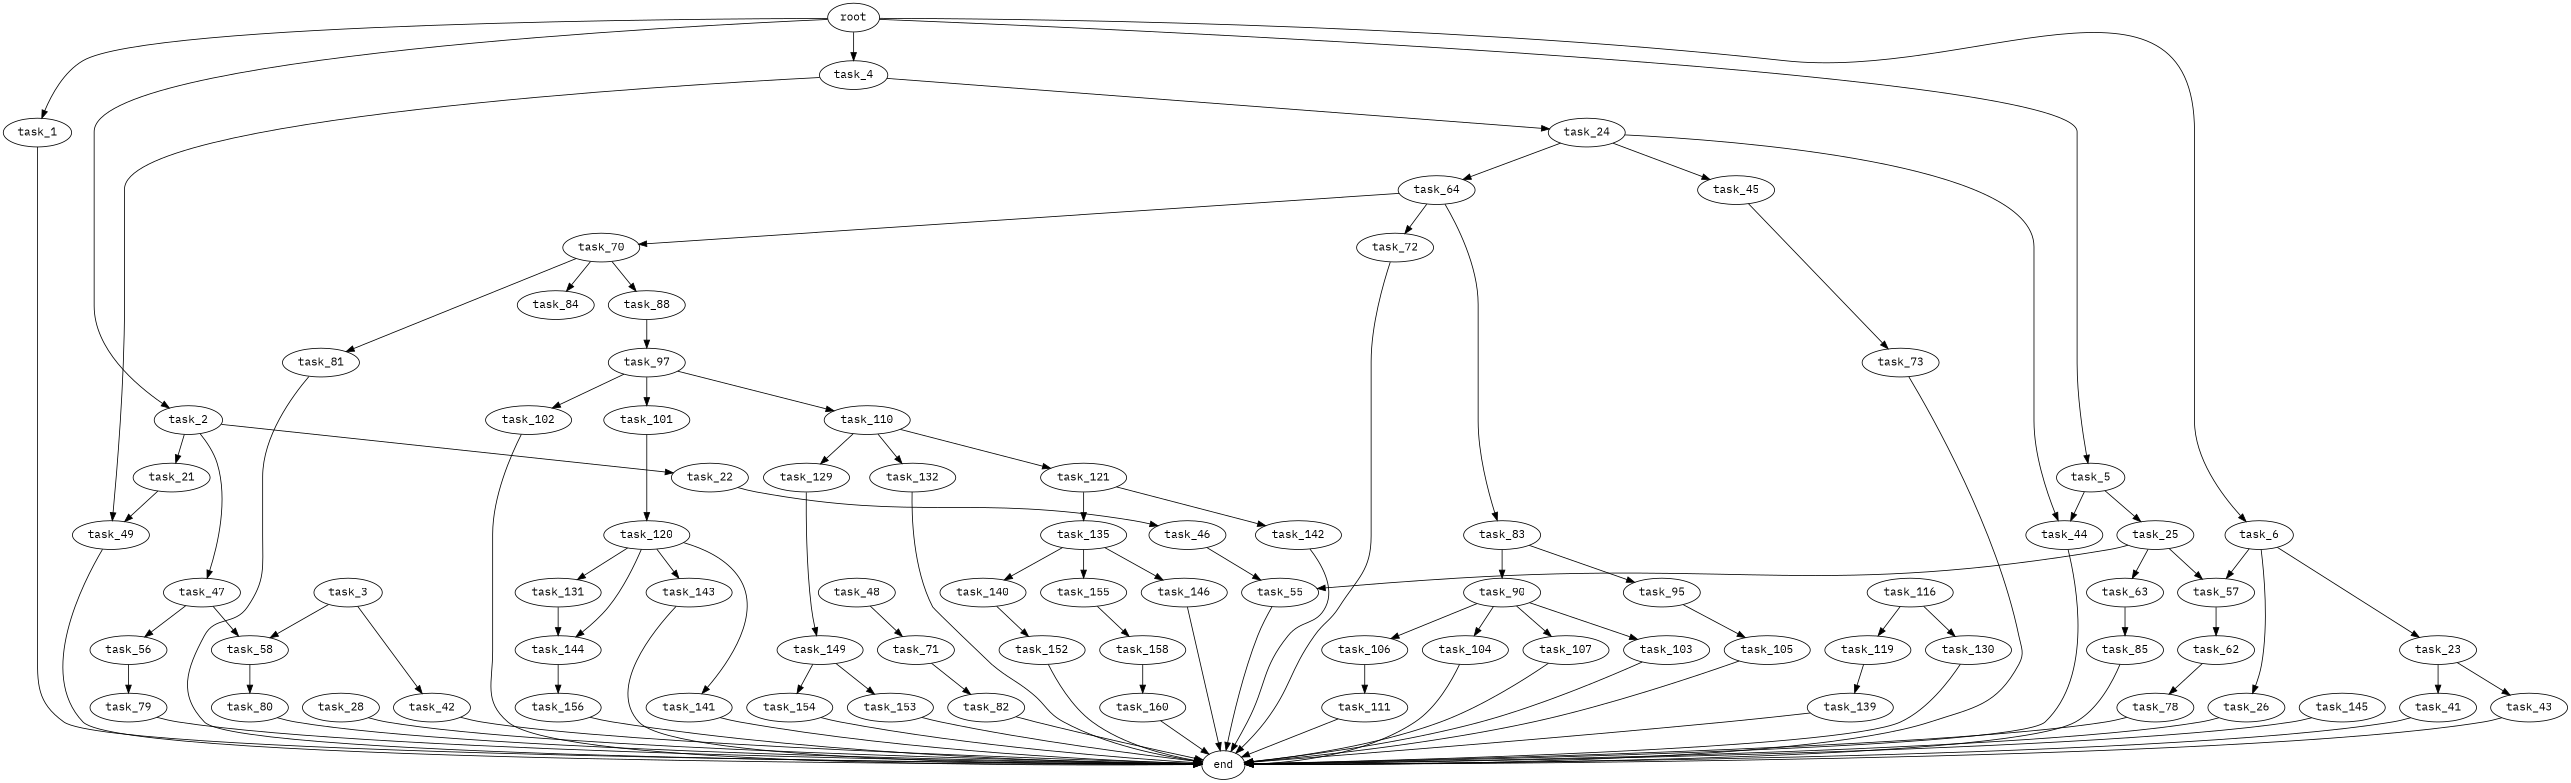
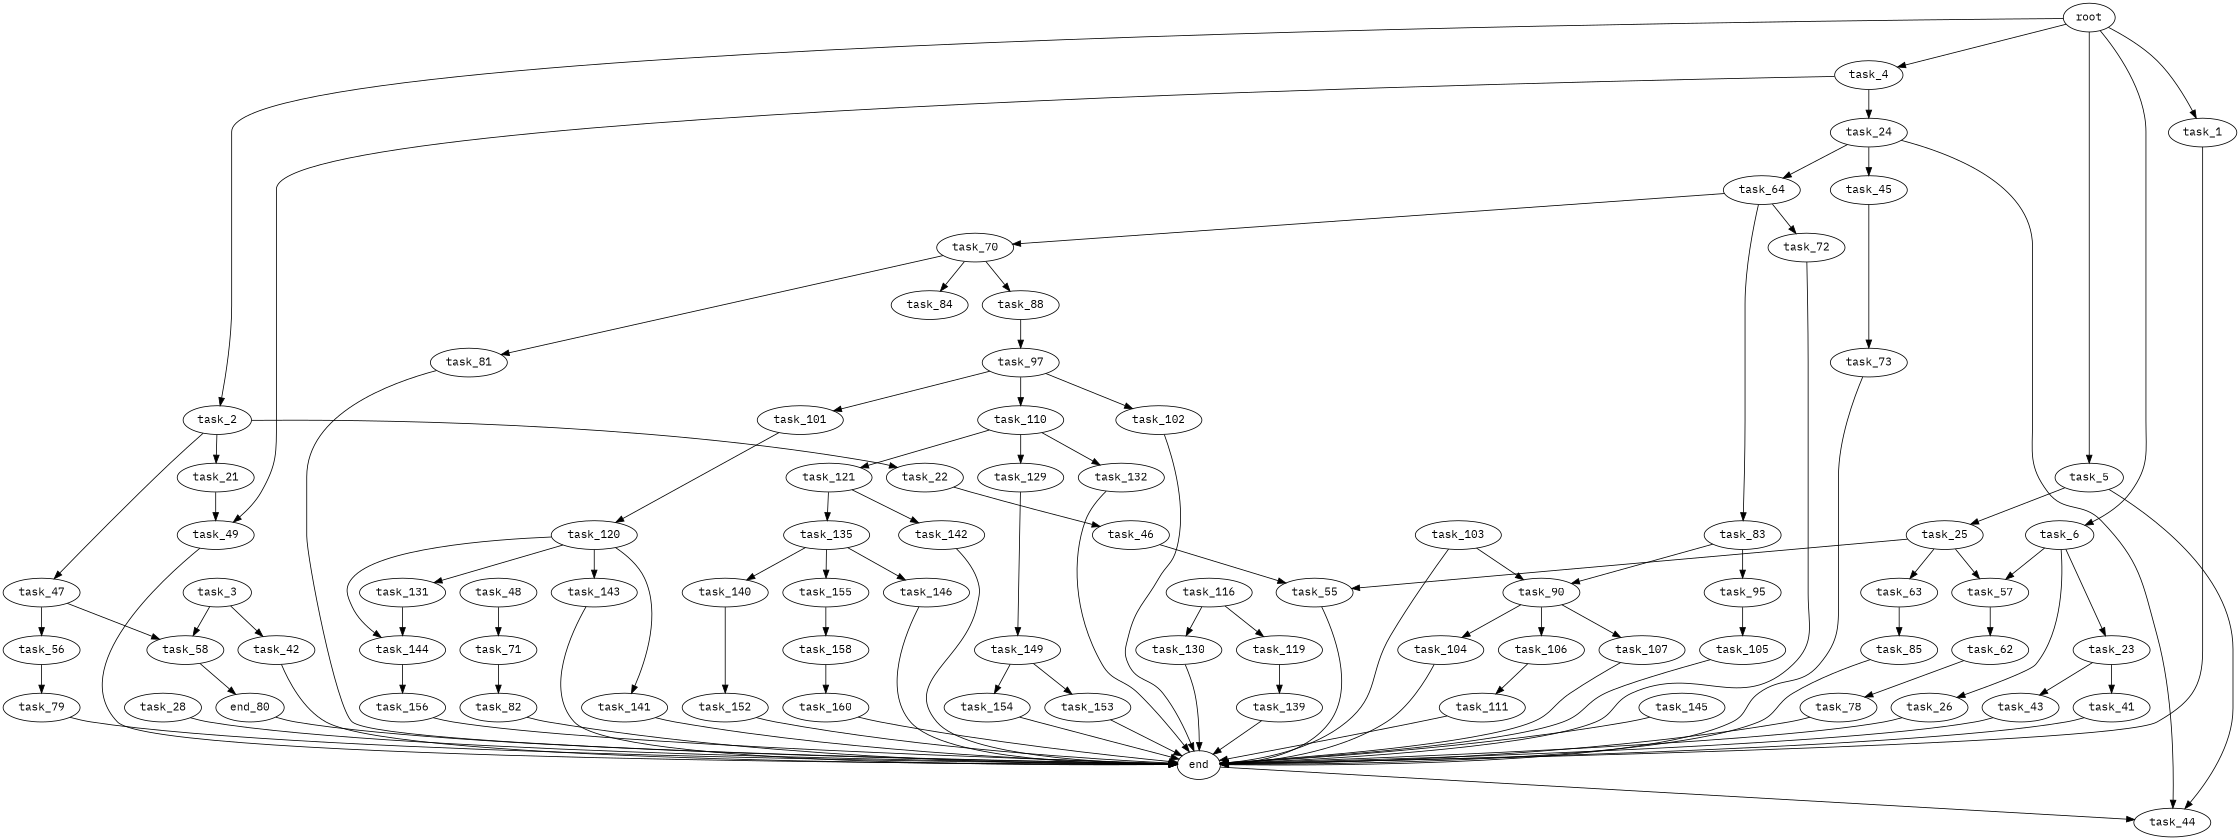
edge "task_90" -> "task_103": reversed
node "task_80": label "task_80" -> "end_80"
edge "task_44" -> "end": reversed
